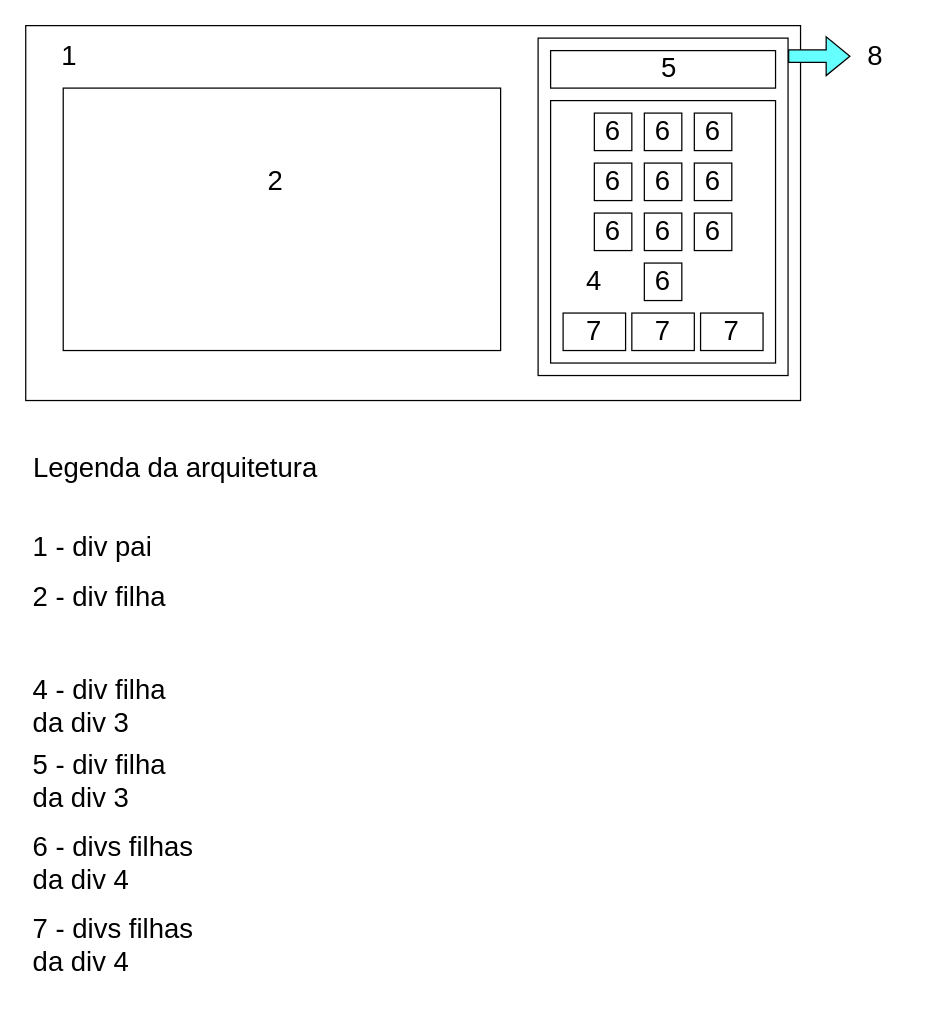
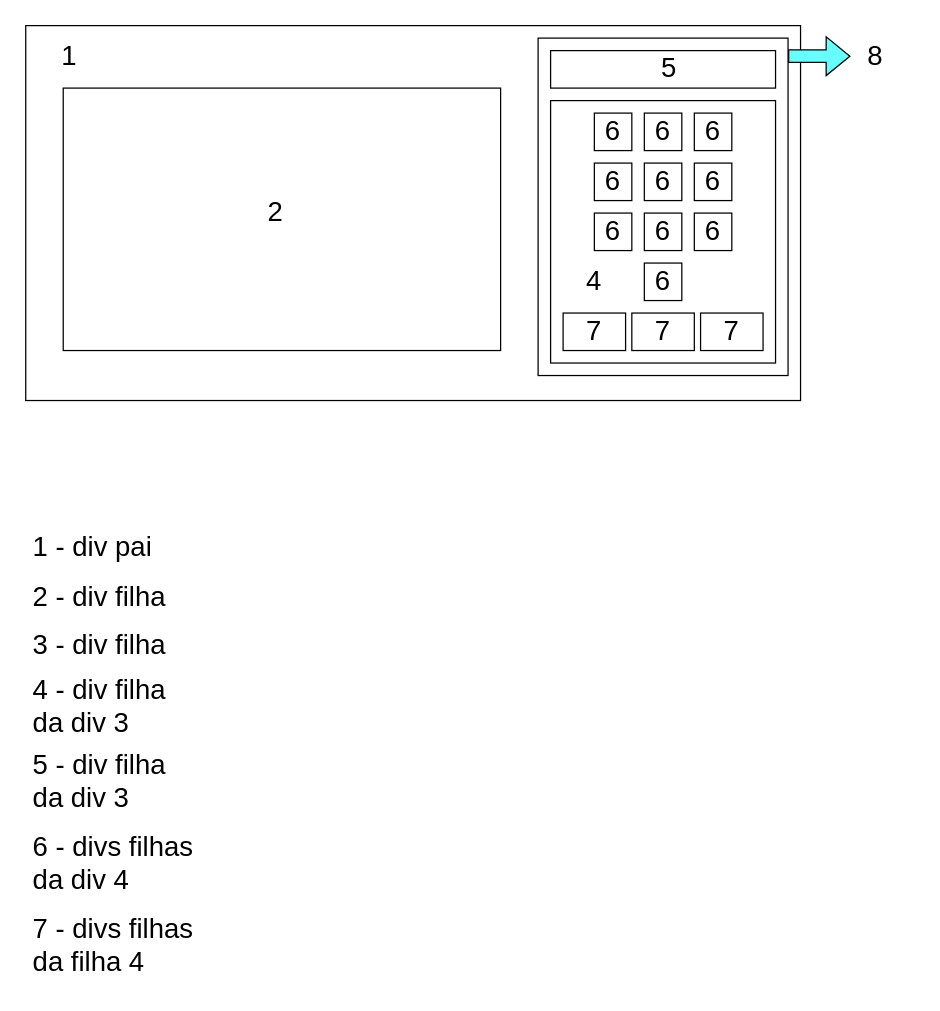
node "2": moved (276, 182) -> (276, 213)
node "Legenda da arquitetura": removed
node "3 - div filha 4 - div filha da 3": added
node "7 - divs filhas da div 4": label "7 - divs filhas da div 4" -> "7 - divs filhas da filha 4"
